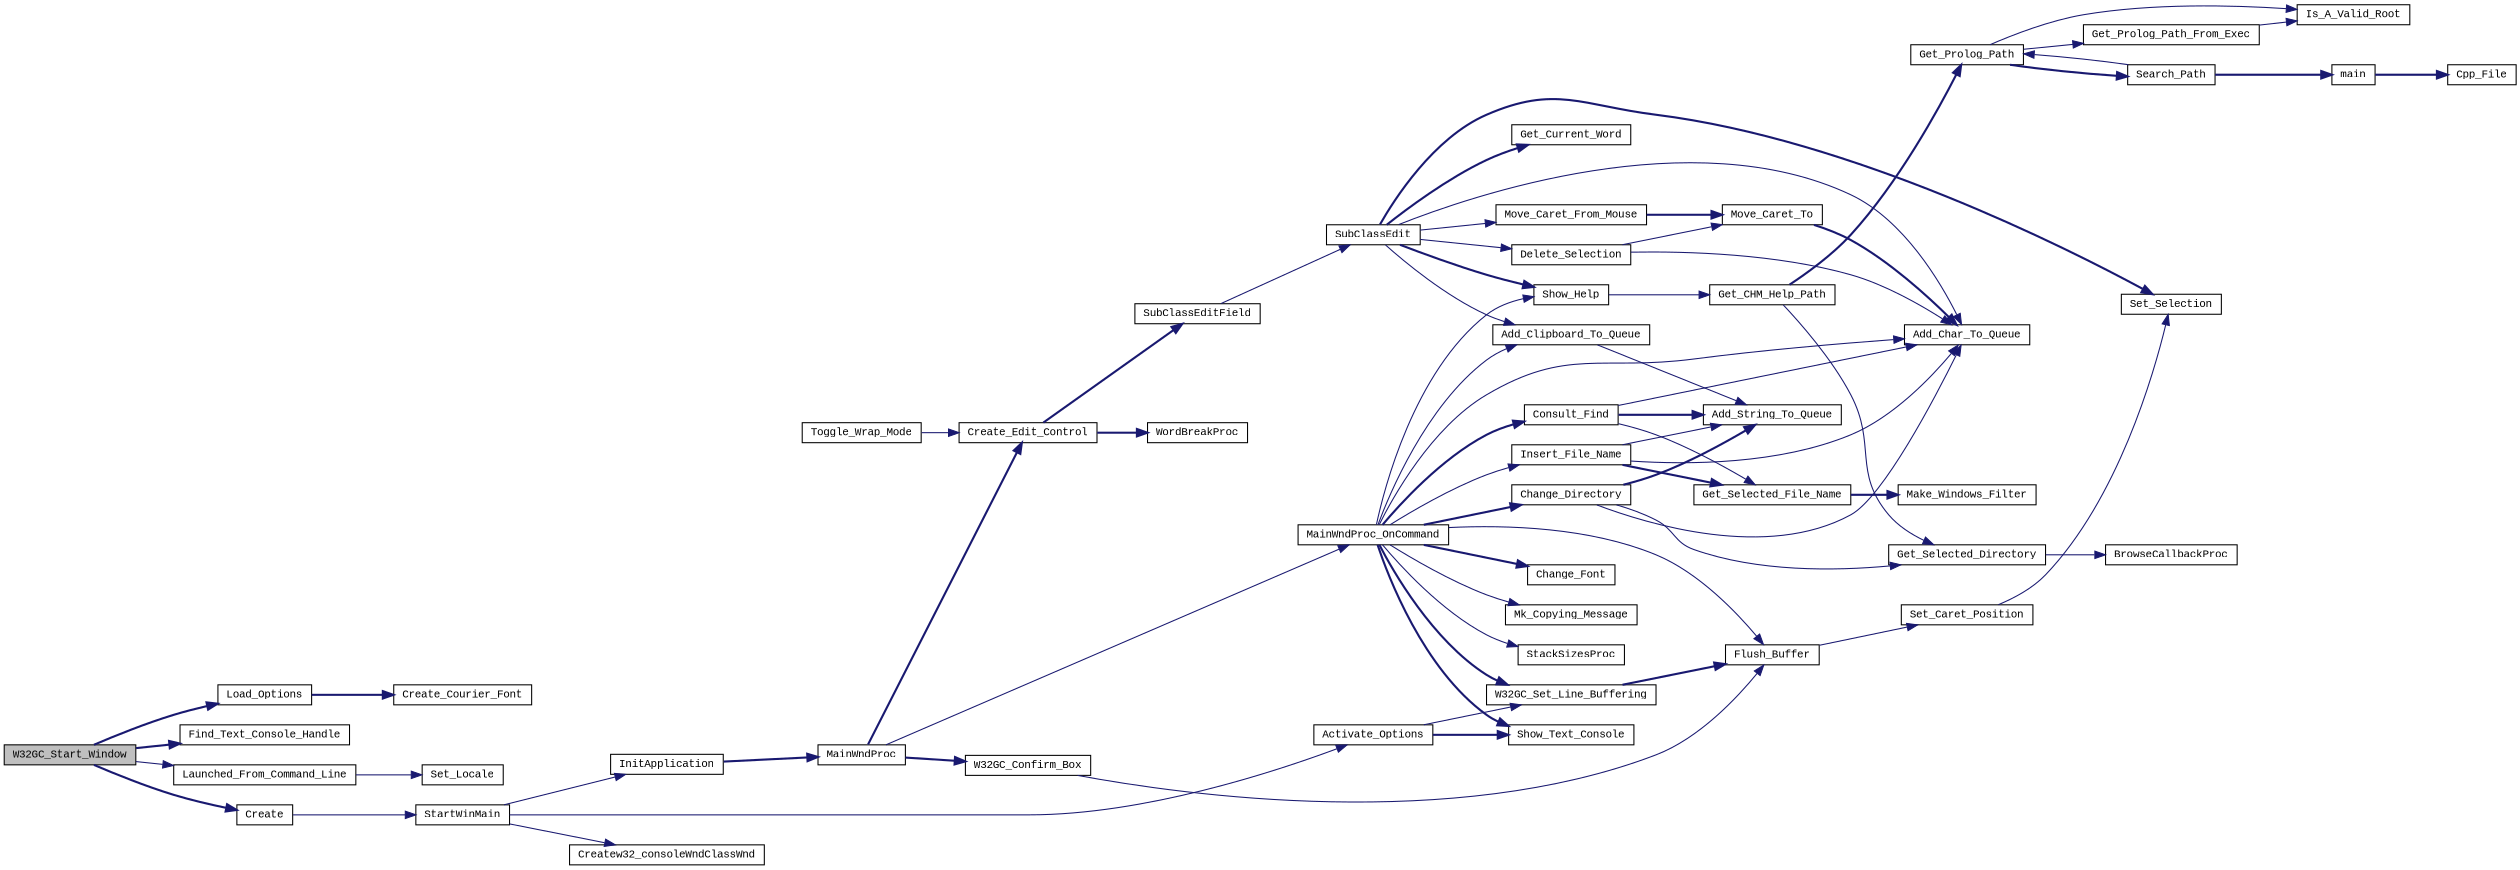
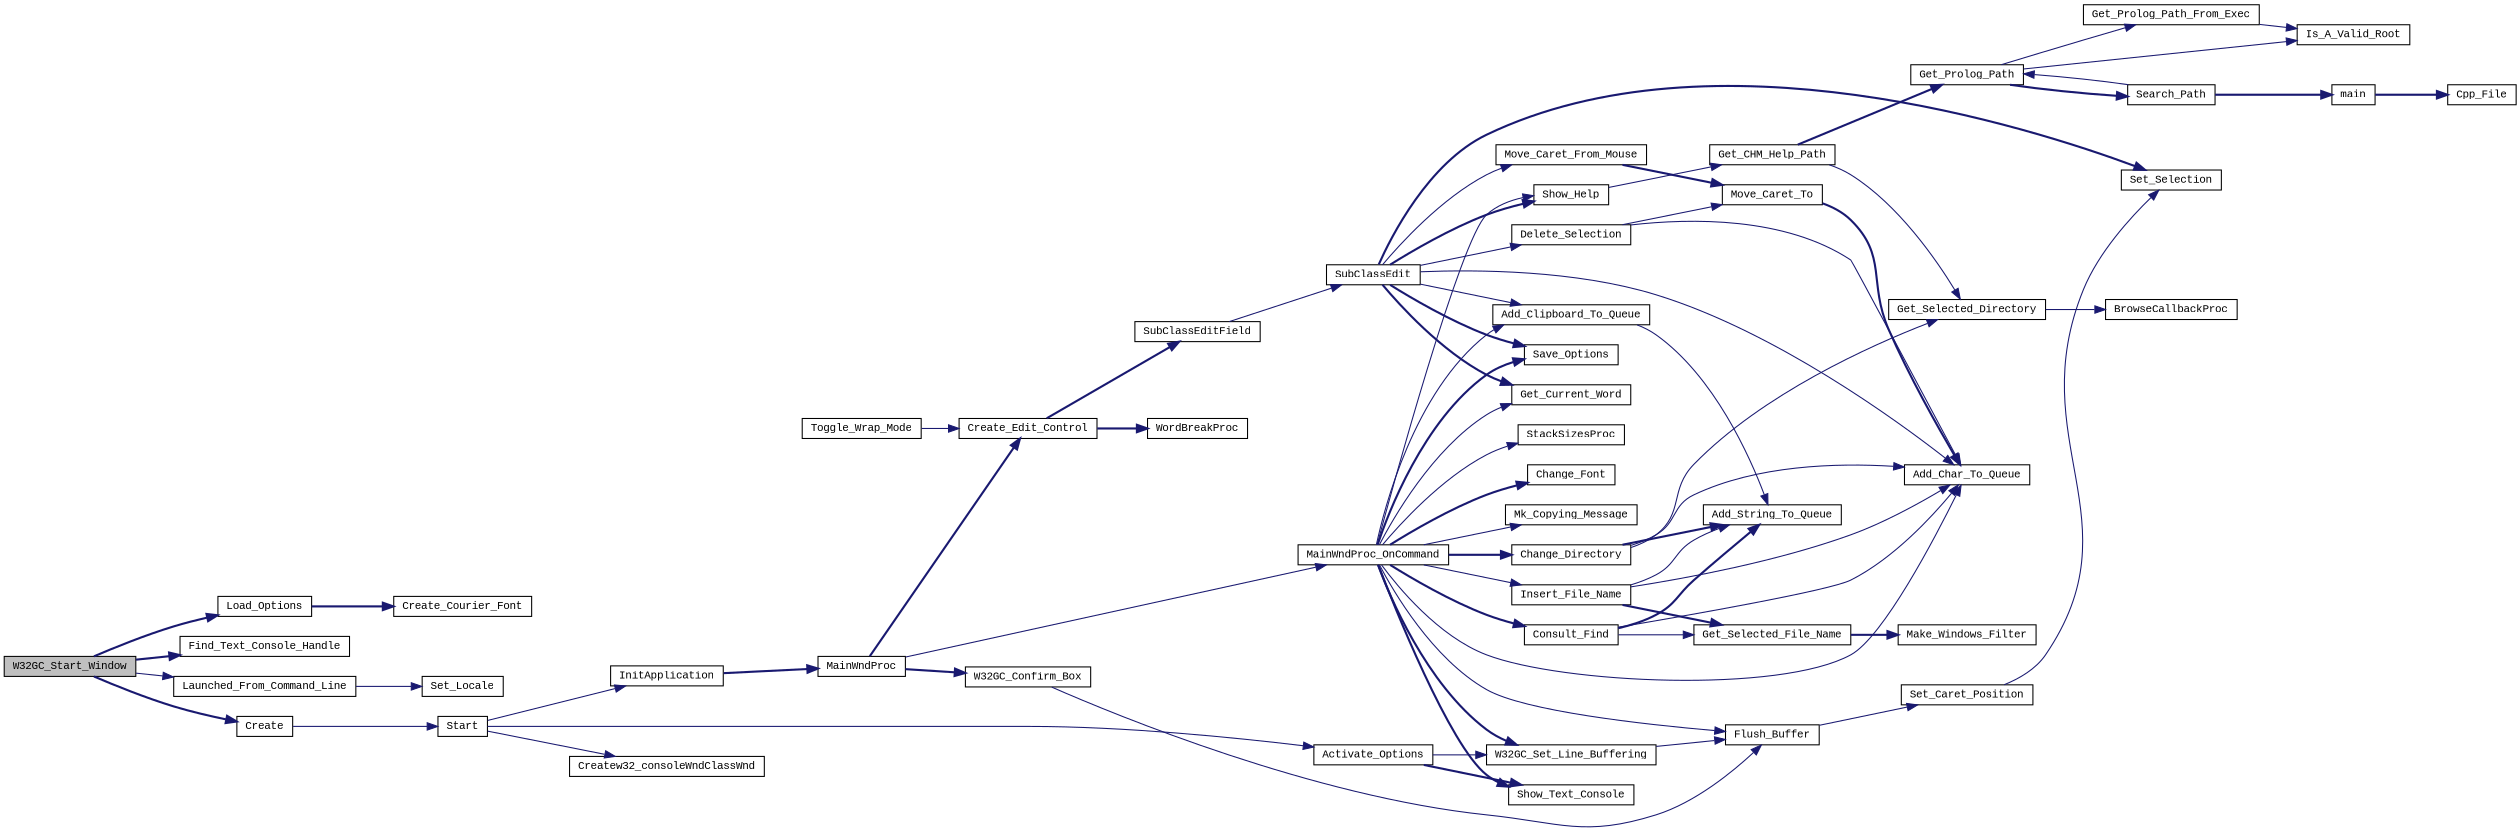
node "Save_Options": added
edge "MainWndProc_OnCommand" -> "Get_Current_Word": added
edge "W32GC_Set_Line_Buffering" -> "Flush_Buffer": style bold -> solid
node "StartWinMain": label "StartWinMain" -> "Start"
